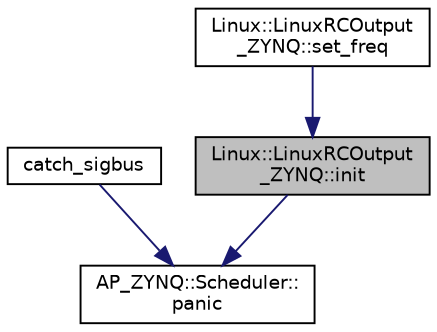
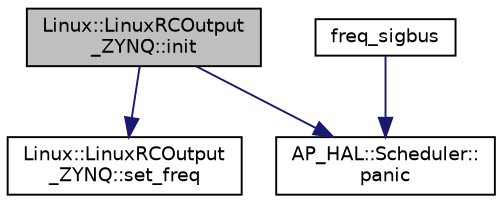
edge "Linux::LinuxRCOutput _ZYNQ::set_freq" -> "Linux::LinuxRCOutput _ZYNQ::init": reversed
node "catch_sigbus": label "catch_sigbus" -> "freq_sigbus"
node "AP_ZYNQ::Scheduler:: panic": label "AP_ZYNQ::Scheduler:: panic" -> "AP_HAL::Scheduler:: panic"
